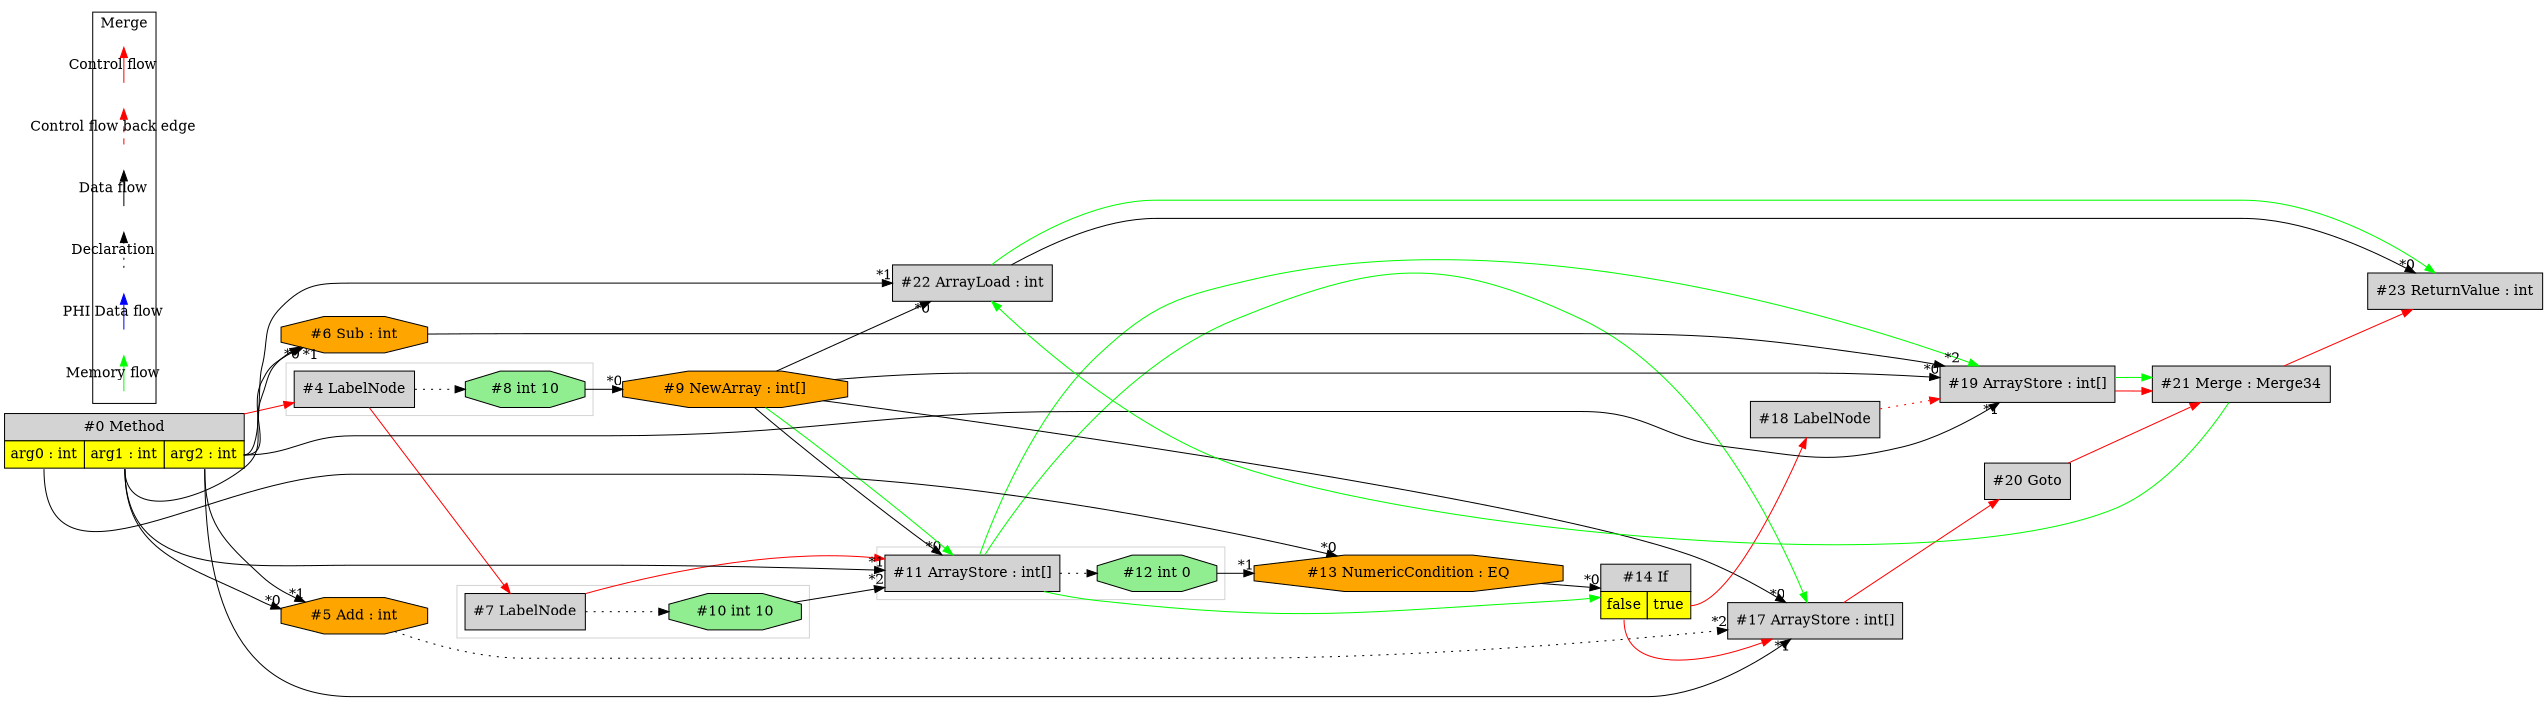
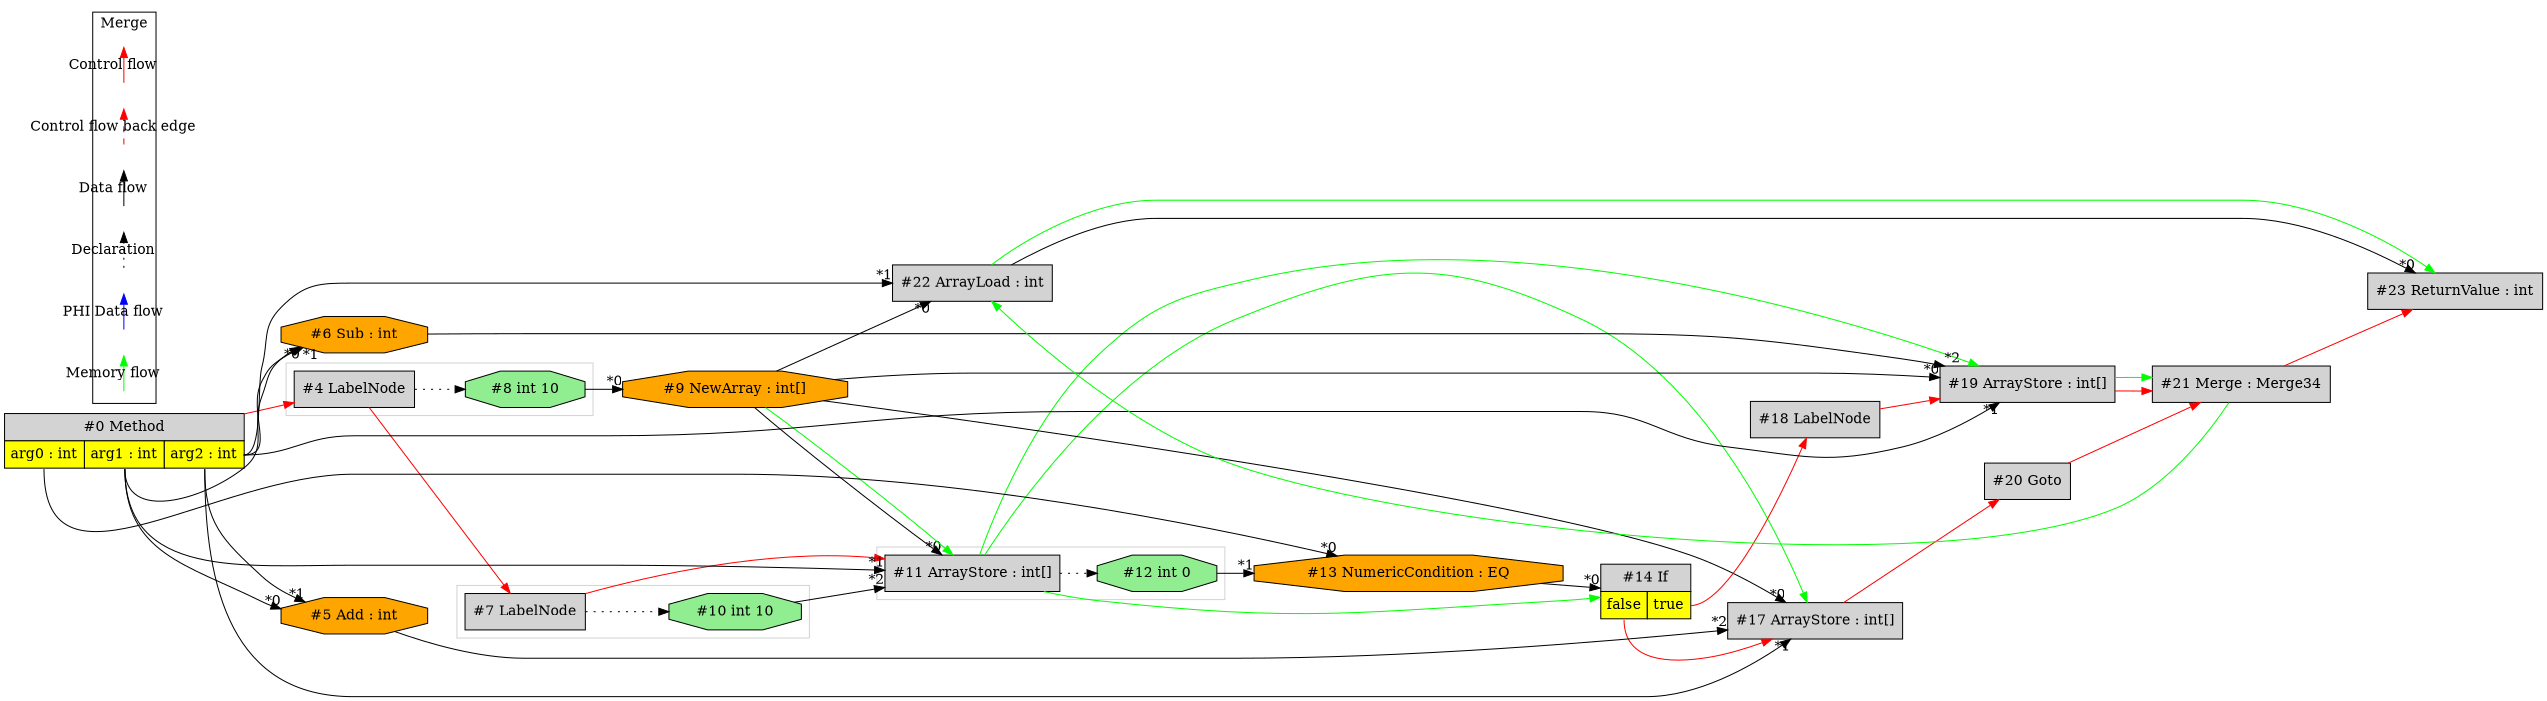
edge "#18 LabelNode" -> "#19 ArrayStore : int[]": style dotted -> solid
edge "#5 Add : int" -> "#17 ArrayStore : int[]": style dotted -> solid
